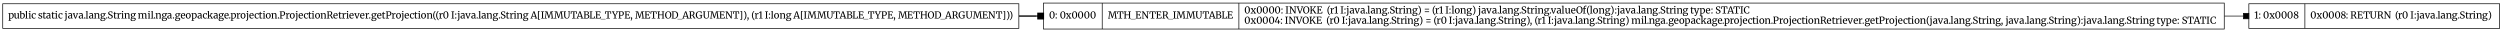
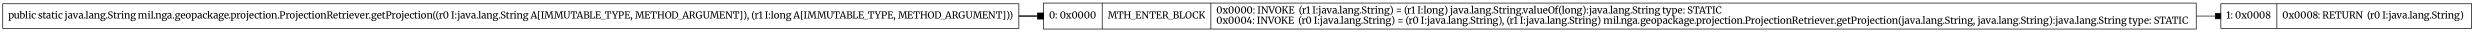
node "0: 0x0000": text "MTH_ENTER_IMMUTABLE" -> "MTH_ENTER_BLOCK"
